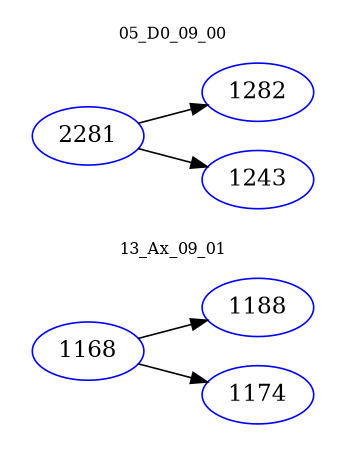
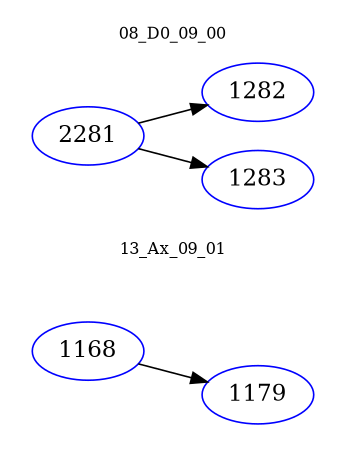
cluster "05_D0_09_00": label "05_D0_09_00" -> "08_D0_09_00"
node "1243": label "1243" -> "1283"
node "1188": removed
node "1174": label "1174" -> "1179"
